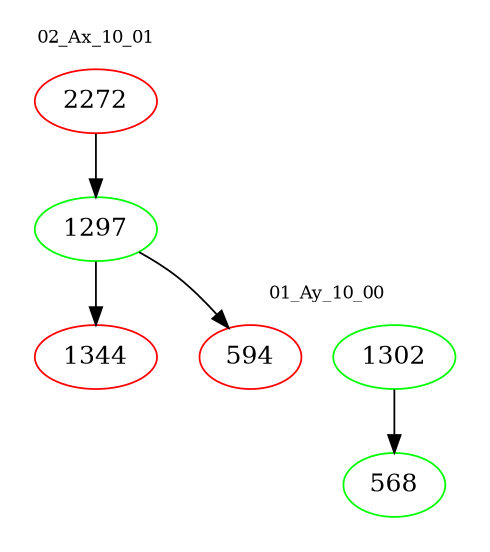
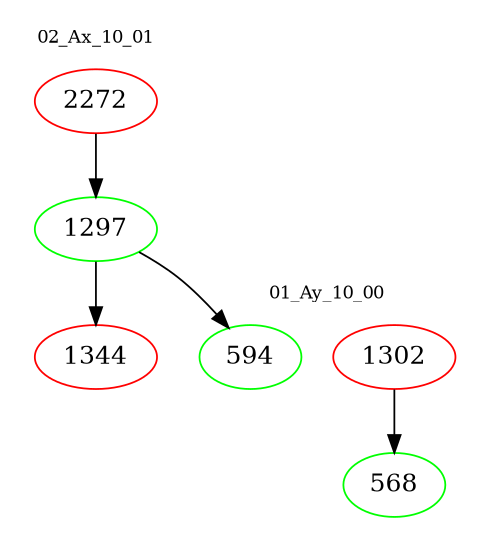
node "594": color red -> green
node "1302": color green -> red
